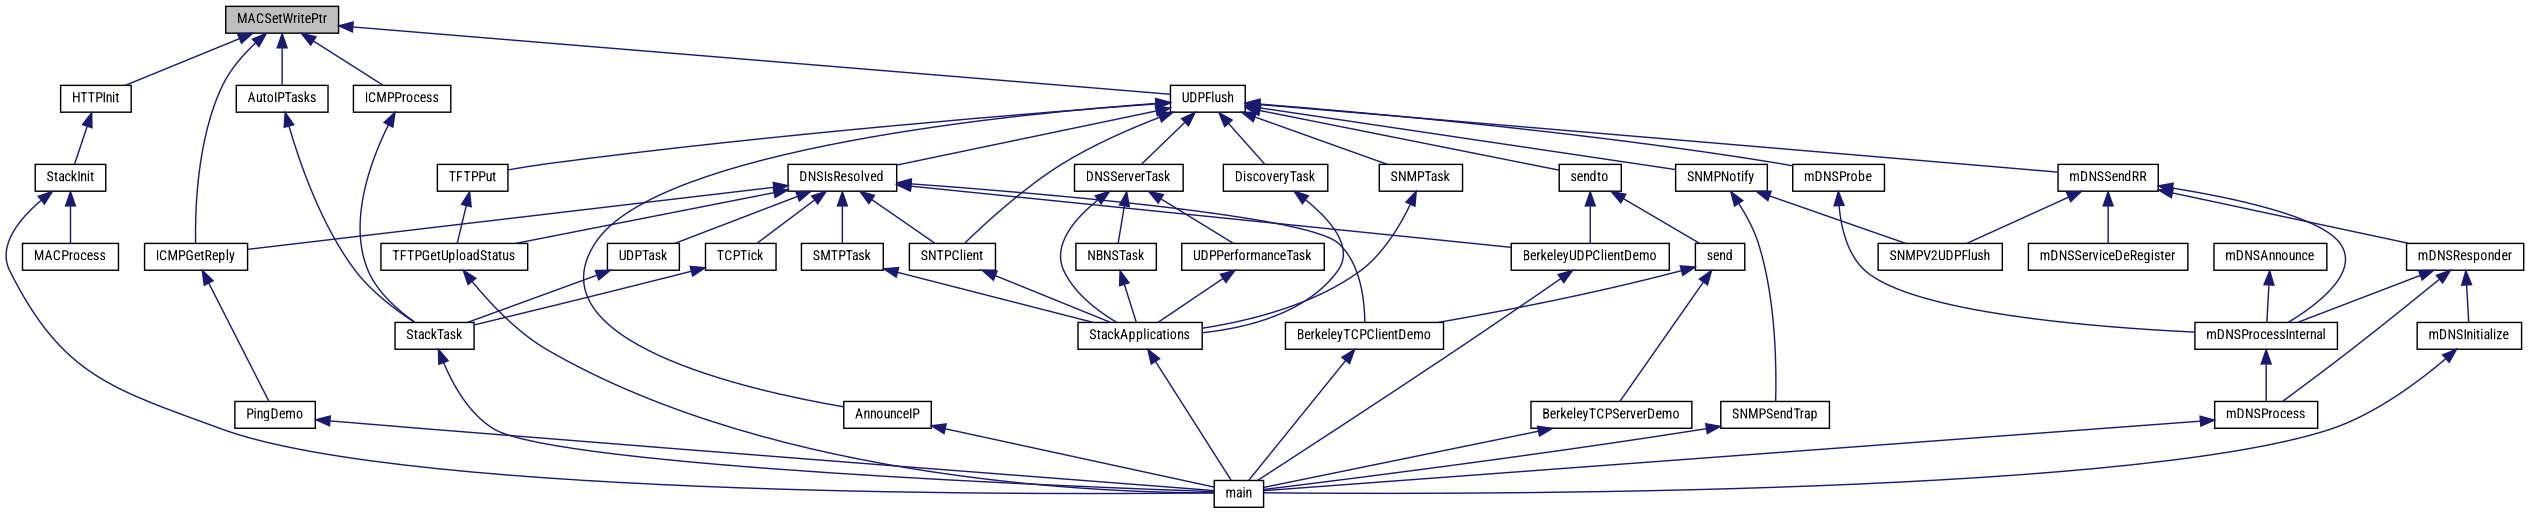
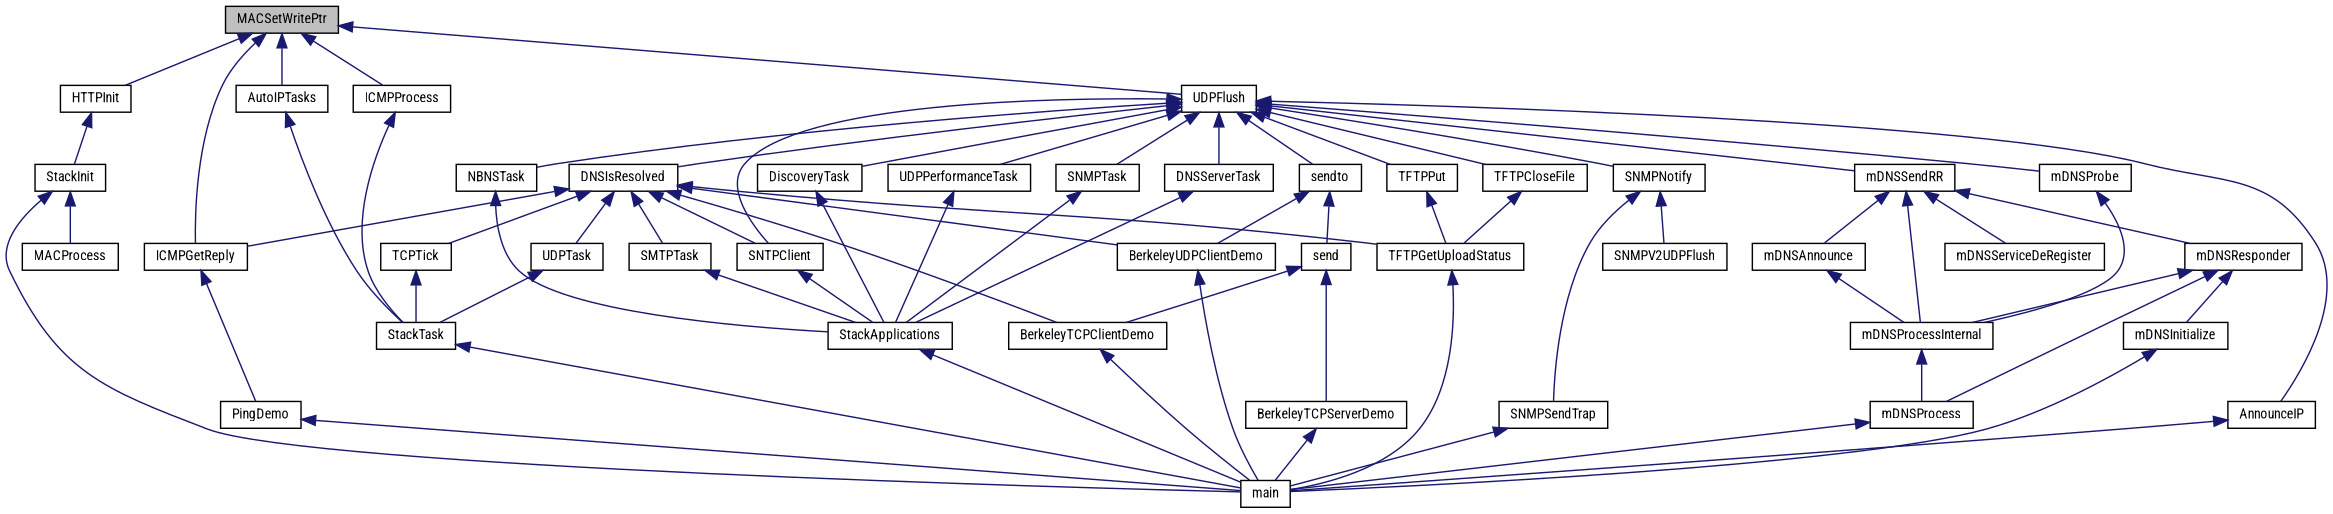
node "TFTPCloseFile": added
edge "SNMPV2UDPFlush" -> "mDNSSendRR": now "mDNSAnnounce" -> "mDNSSendRR"
edge "NBNSTask" -> "DNSServerTask": now "NBNSTask" -> "UDPFlush"
edge "UDPPerformanceTask" -> "DNSServerTask": now "UDPPerformanceTask" -> "UDPFlush"
